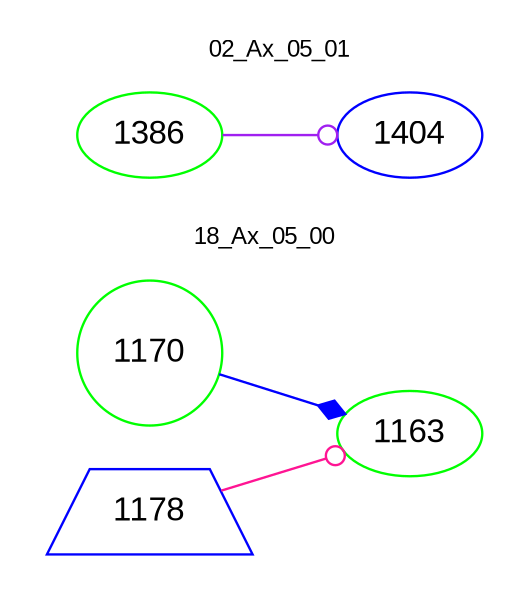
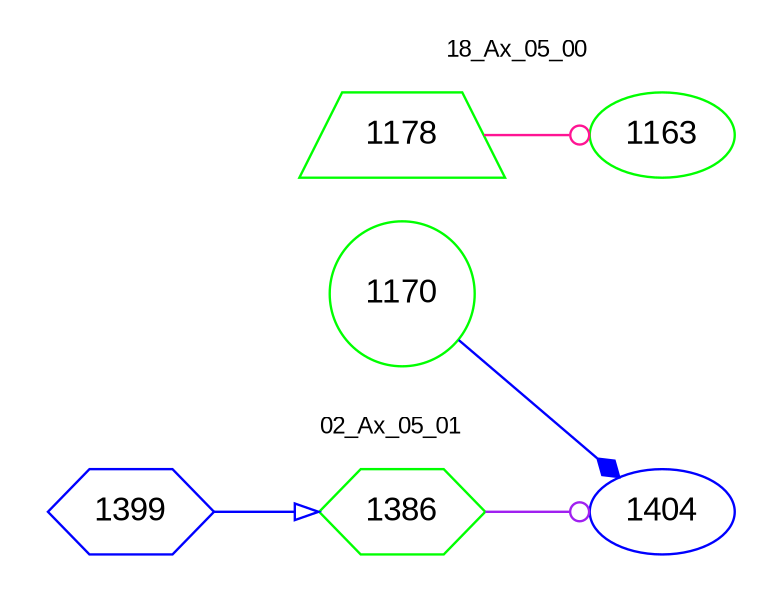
node "1386": shape ellipse -> hexagon
edge "1170" -> "1163": now "1170" -> "1404"
node "1399": added
node "1178": color blue -> green
